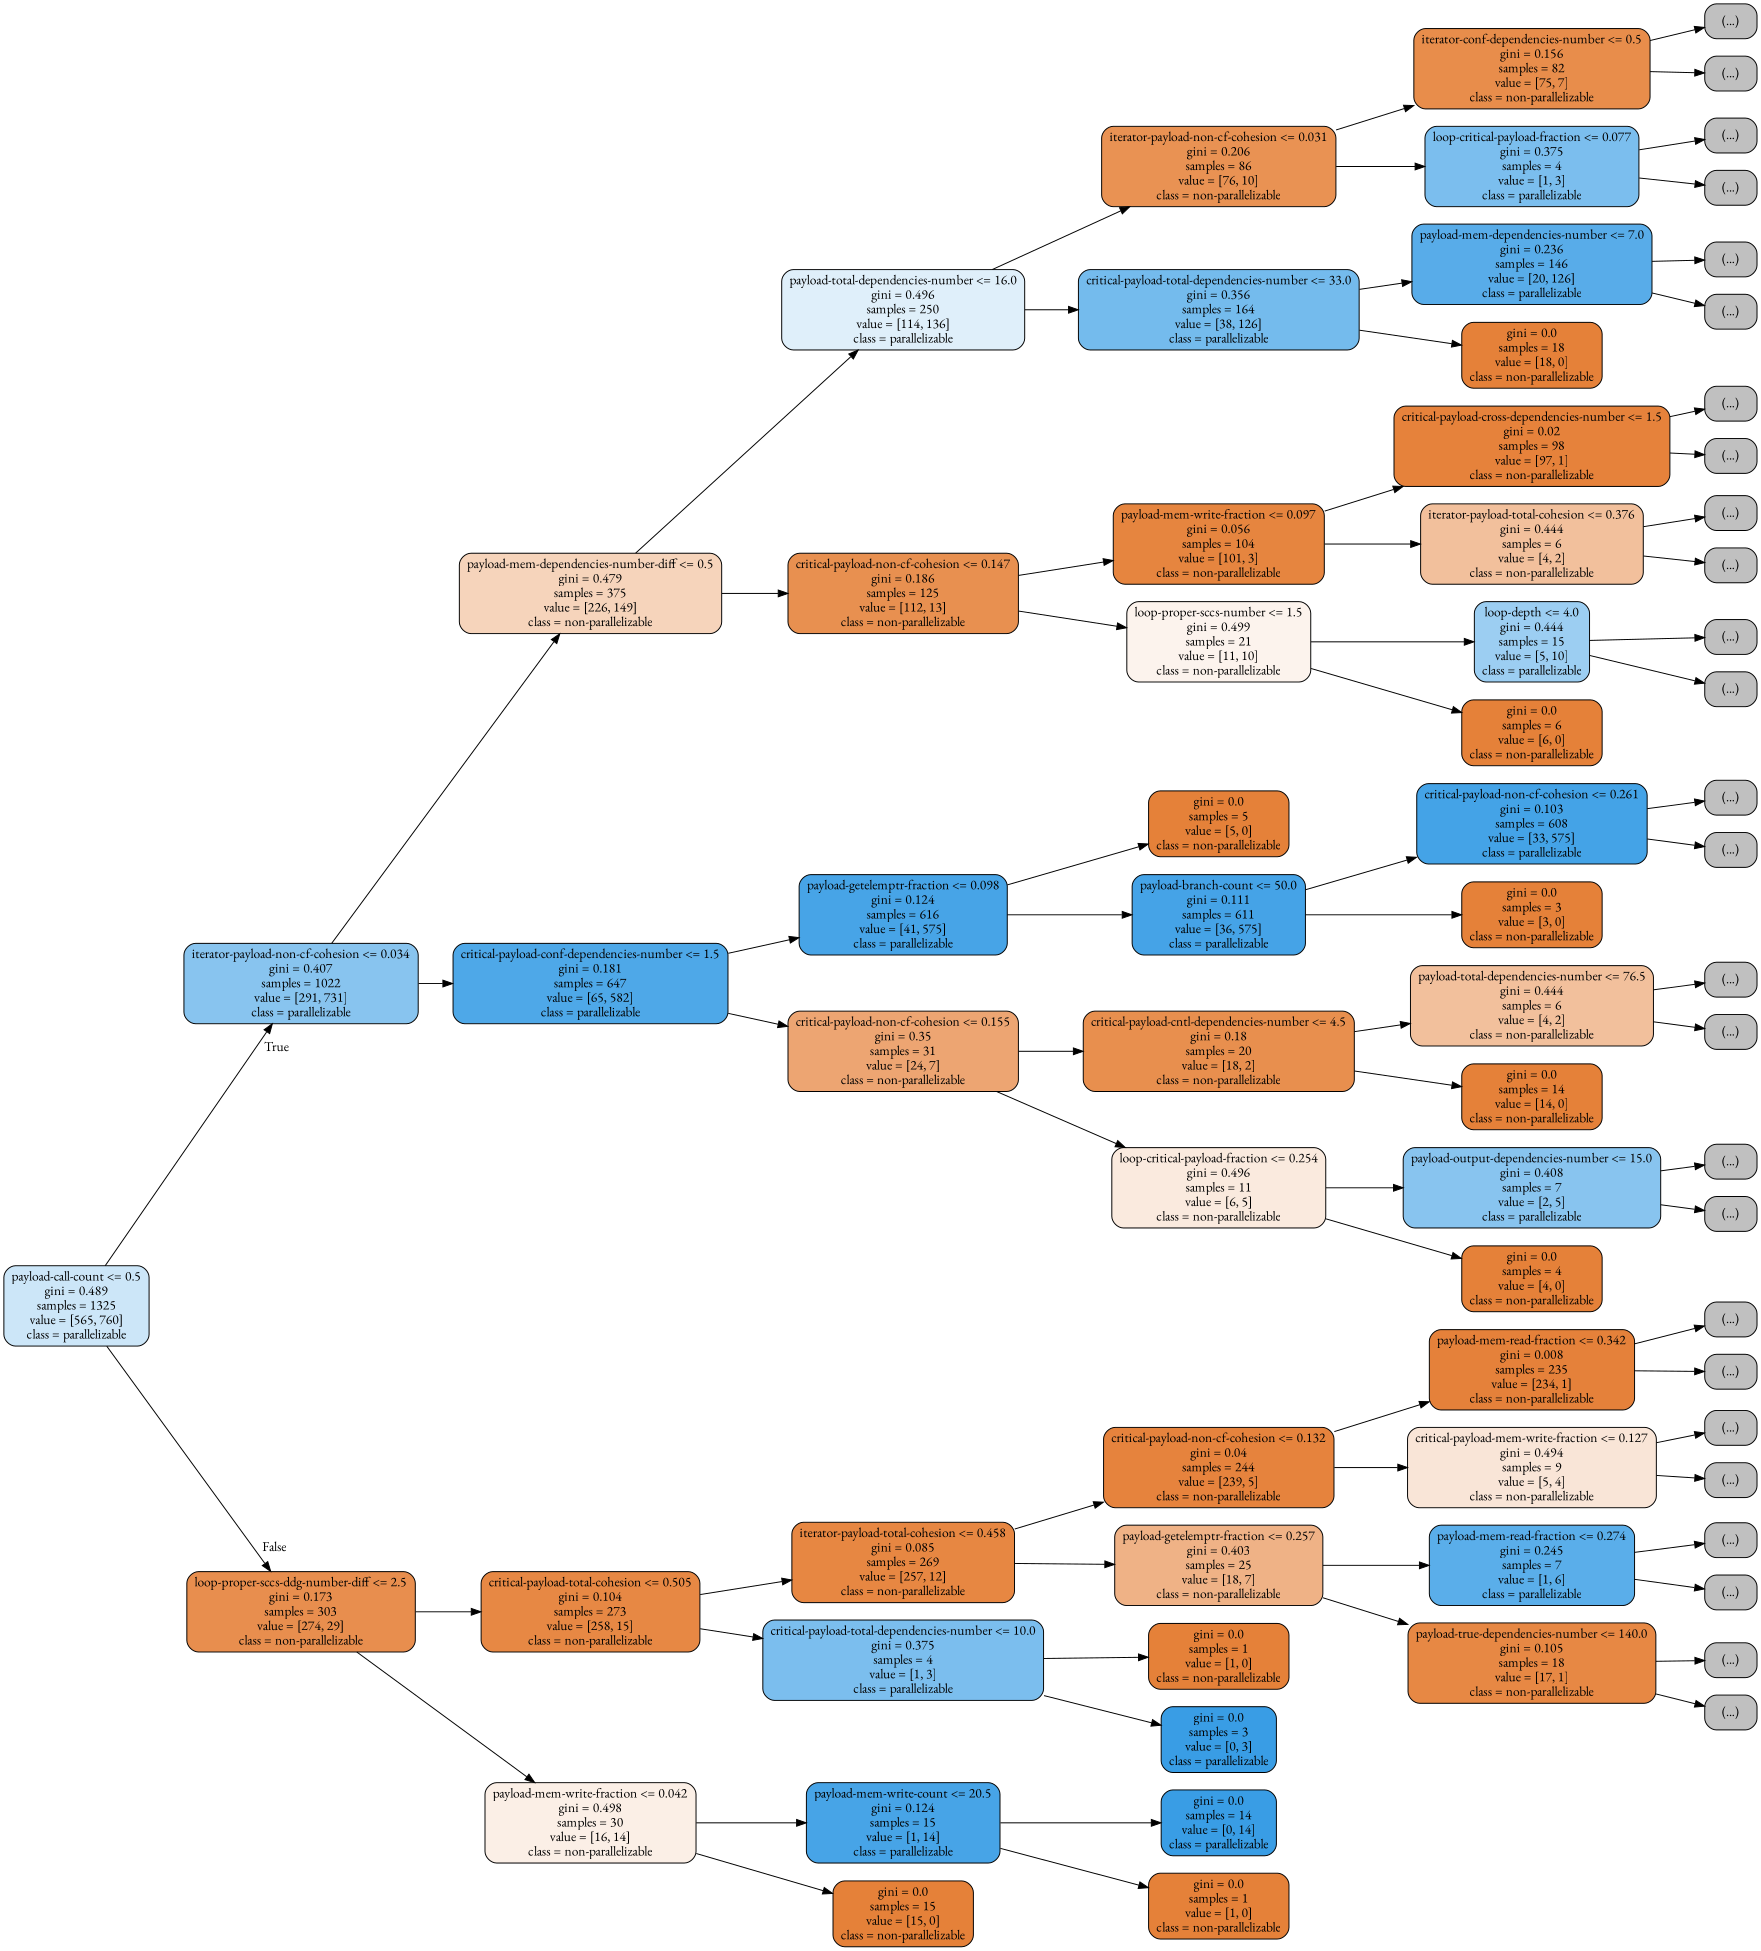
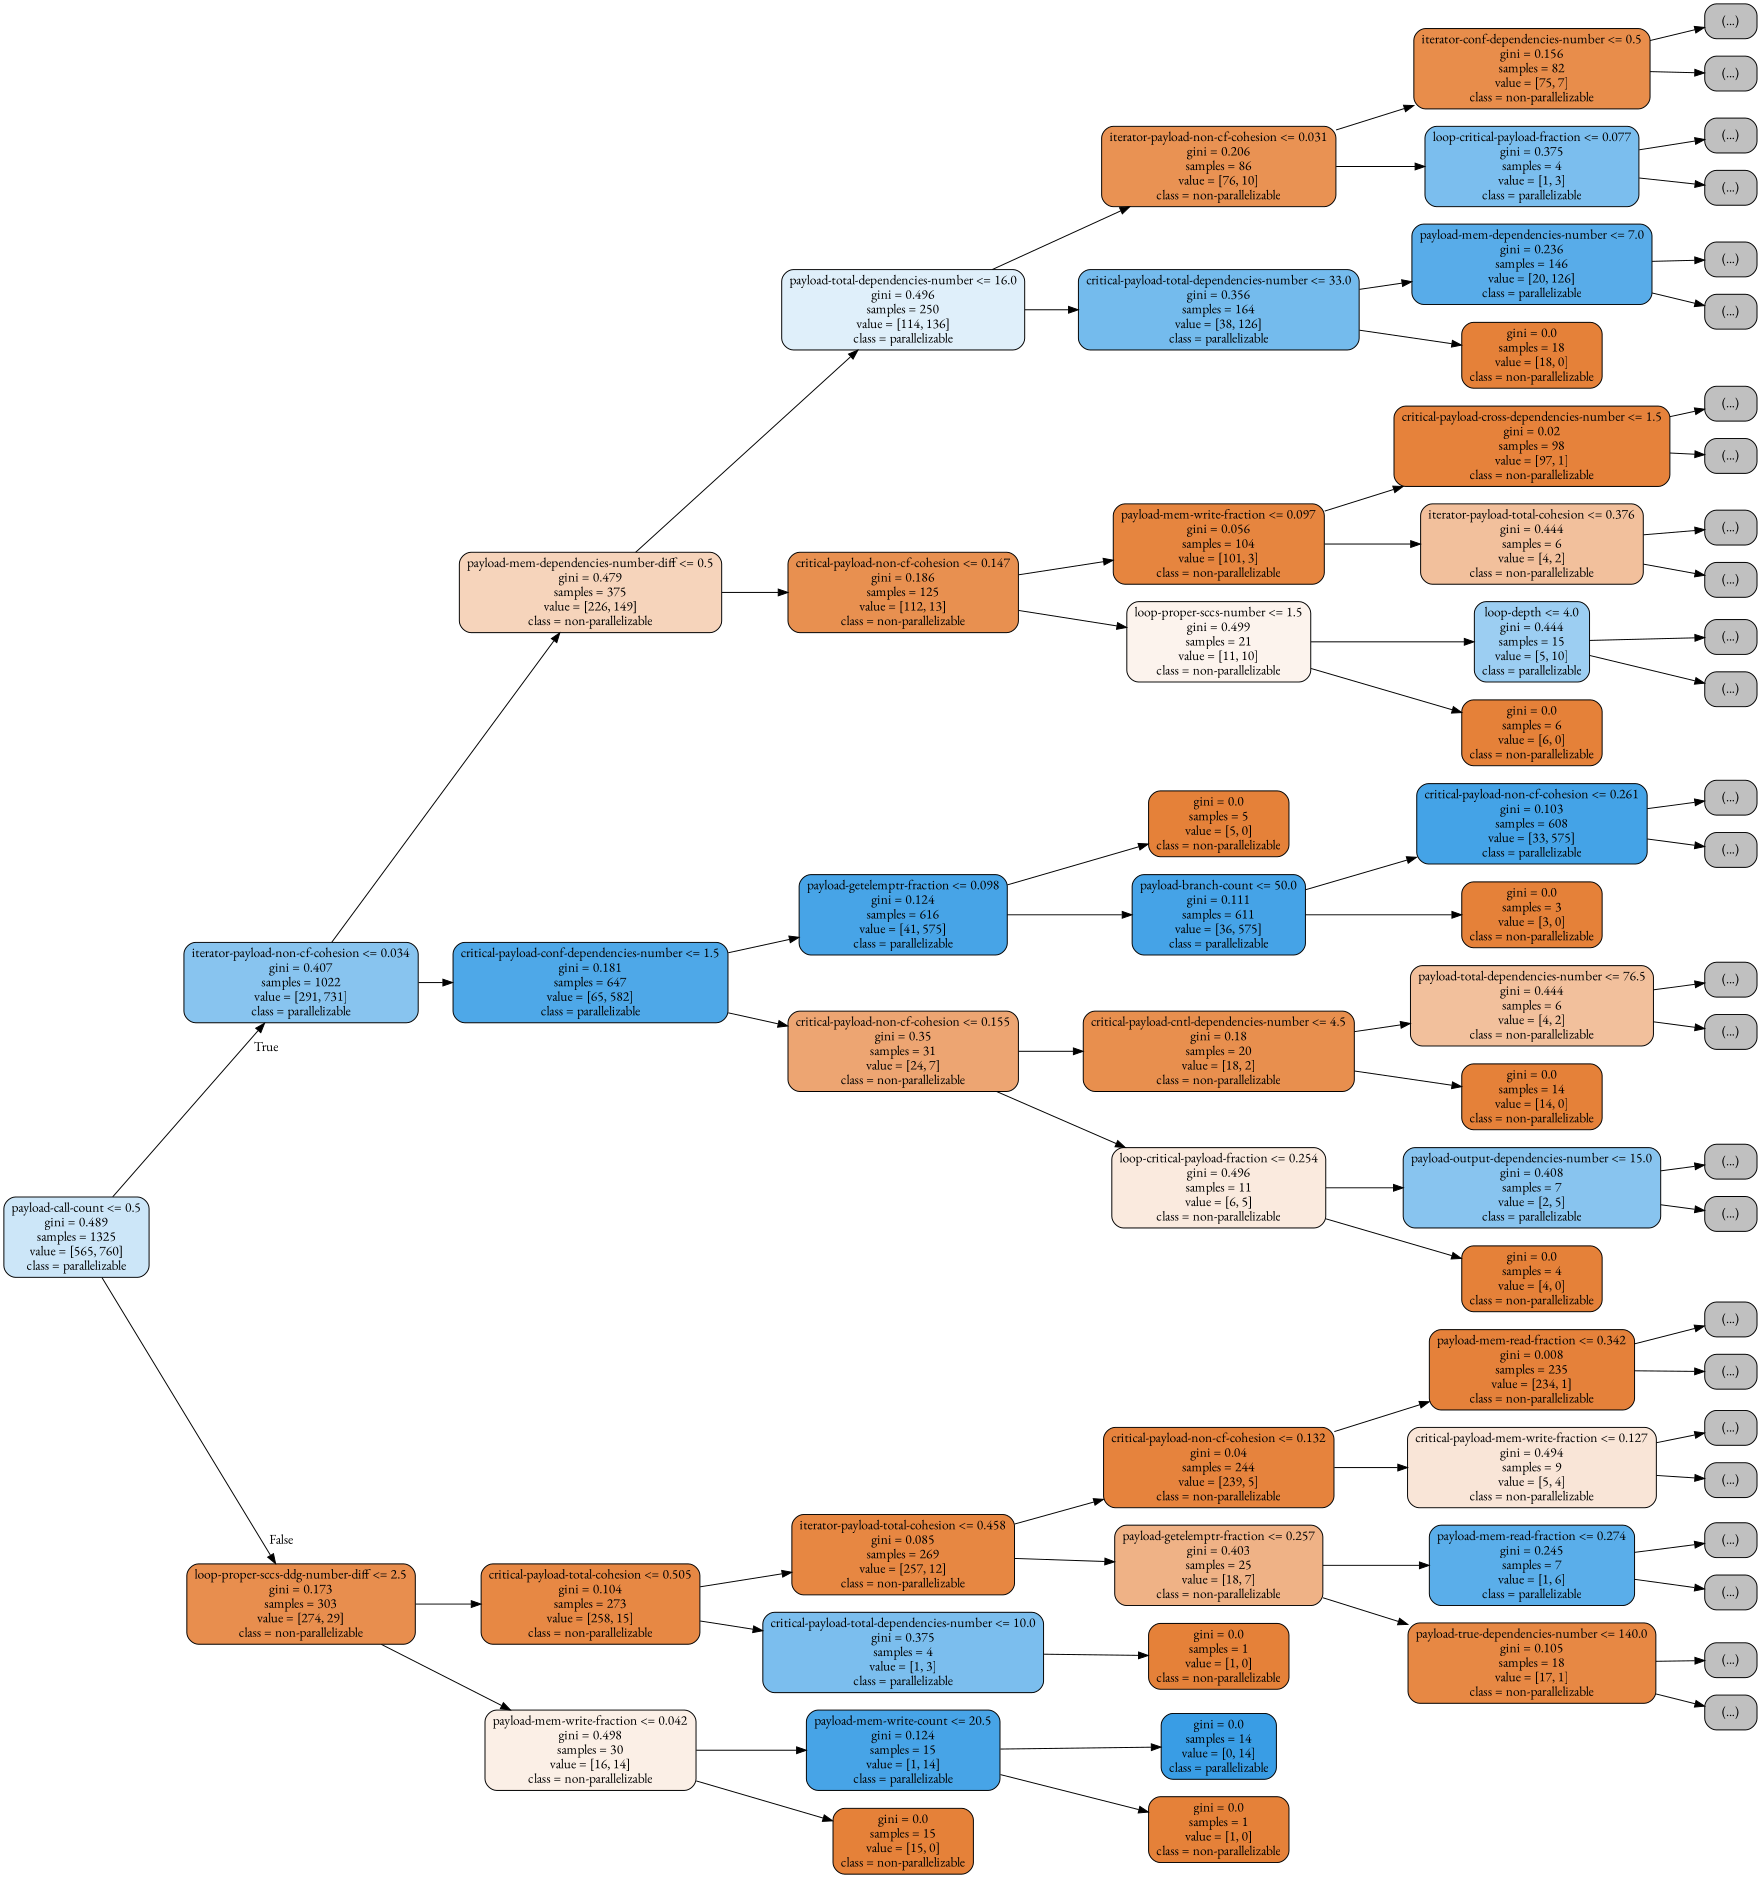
node "gini = 0.0 samples = 3 value = [0, 3] class = parallelizable": removed
